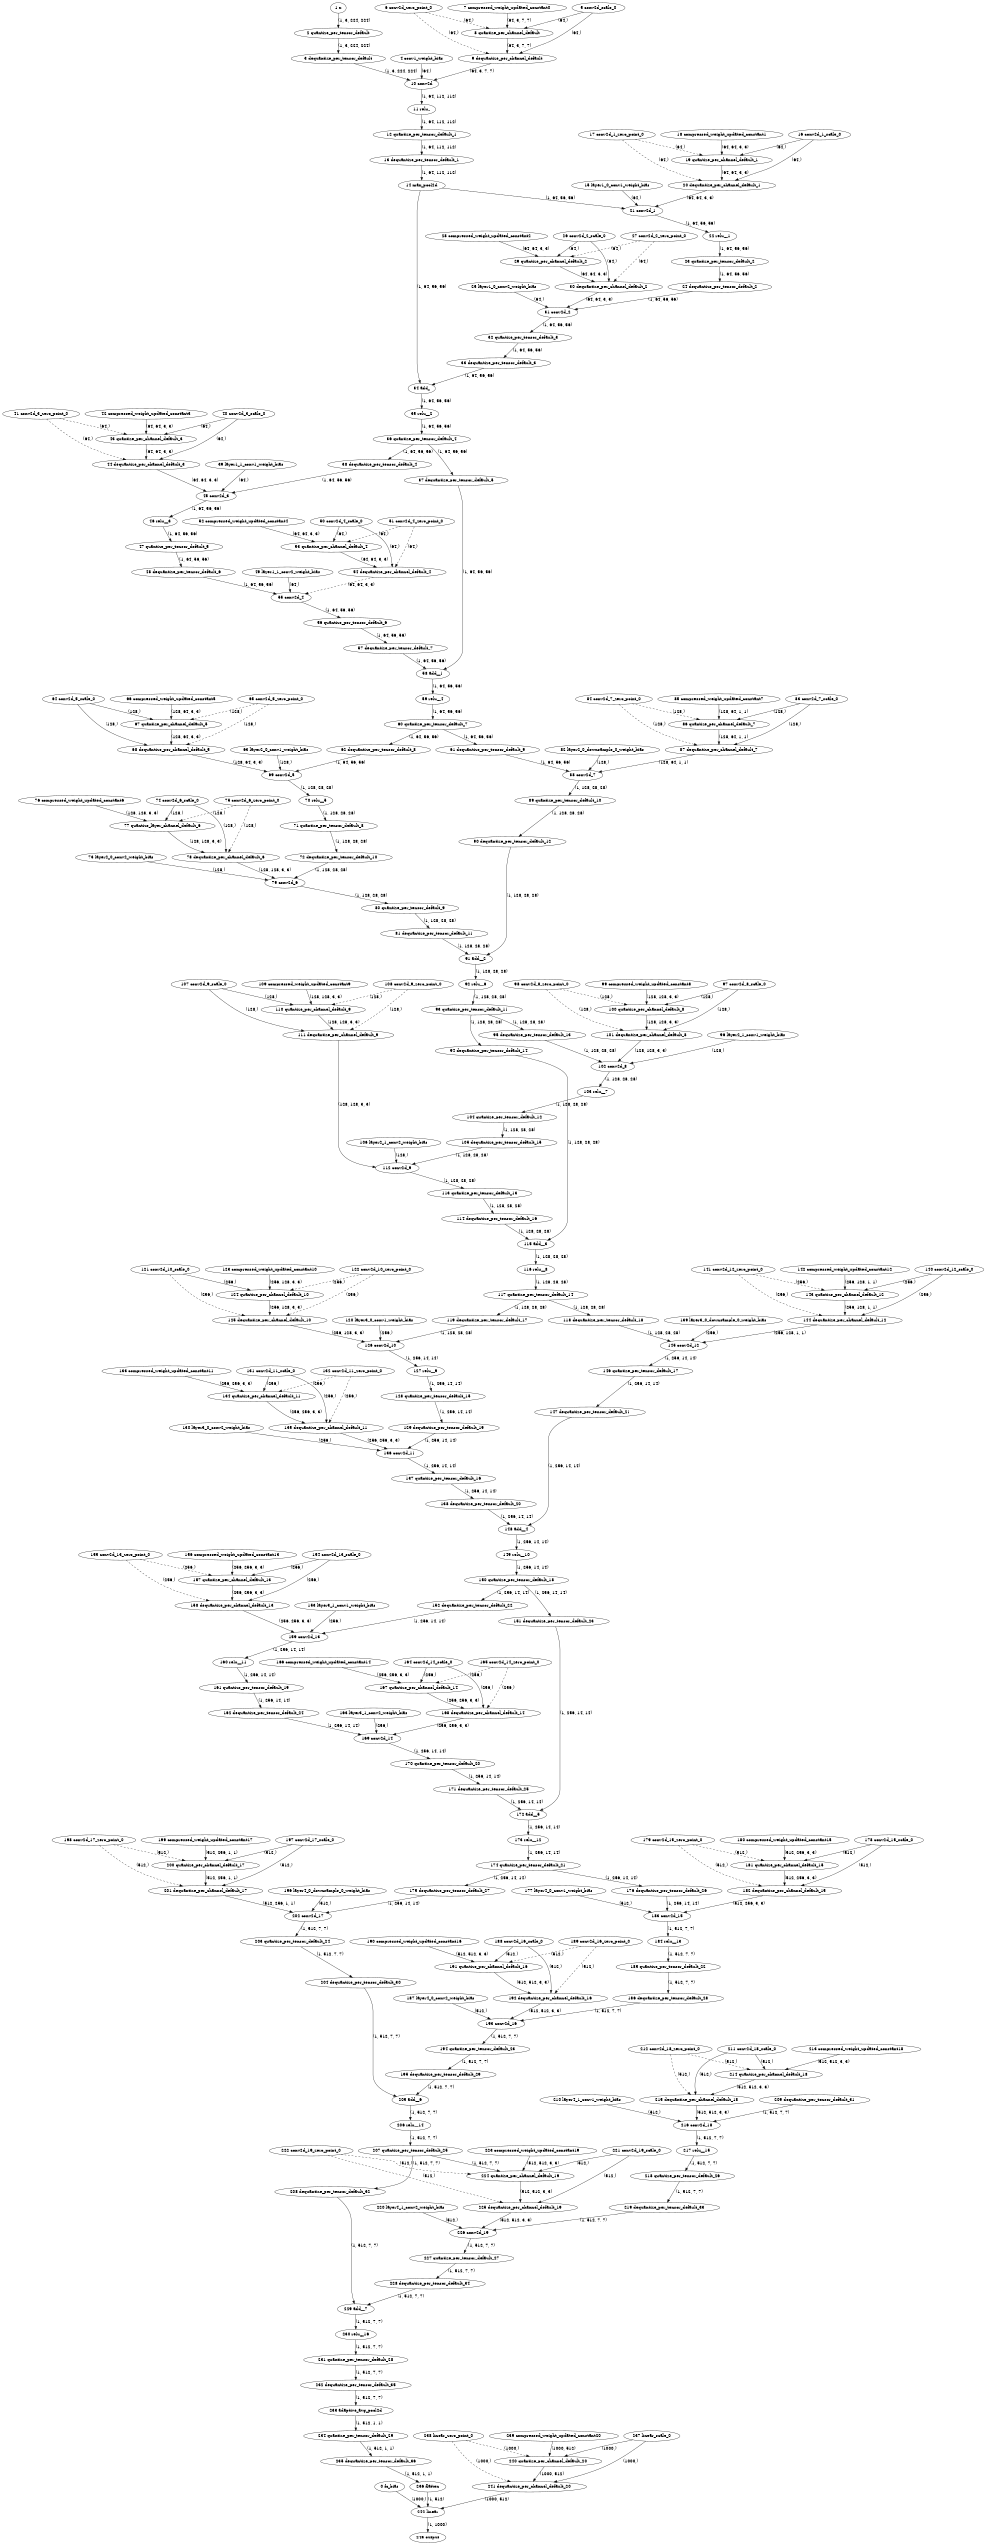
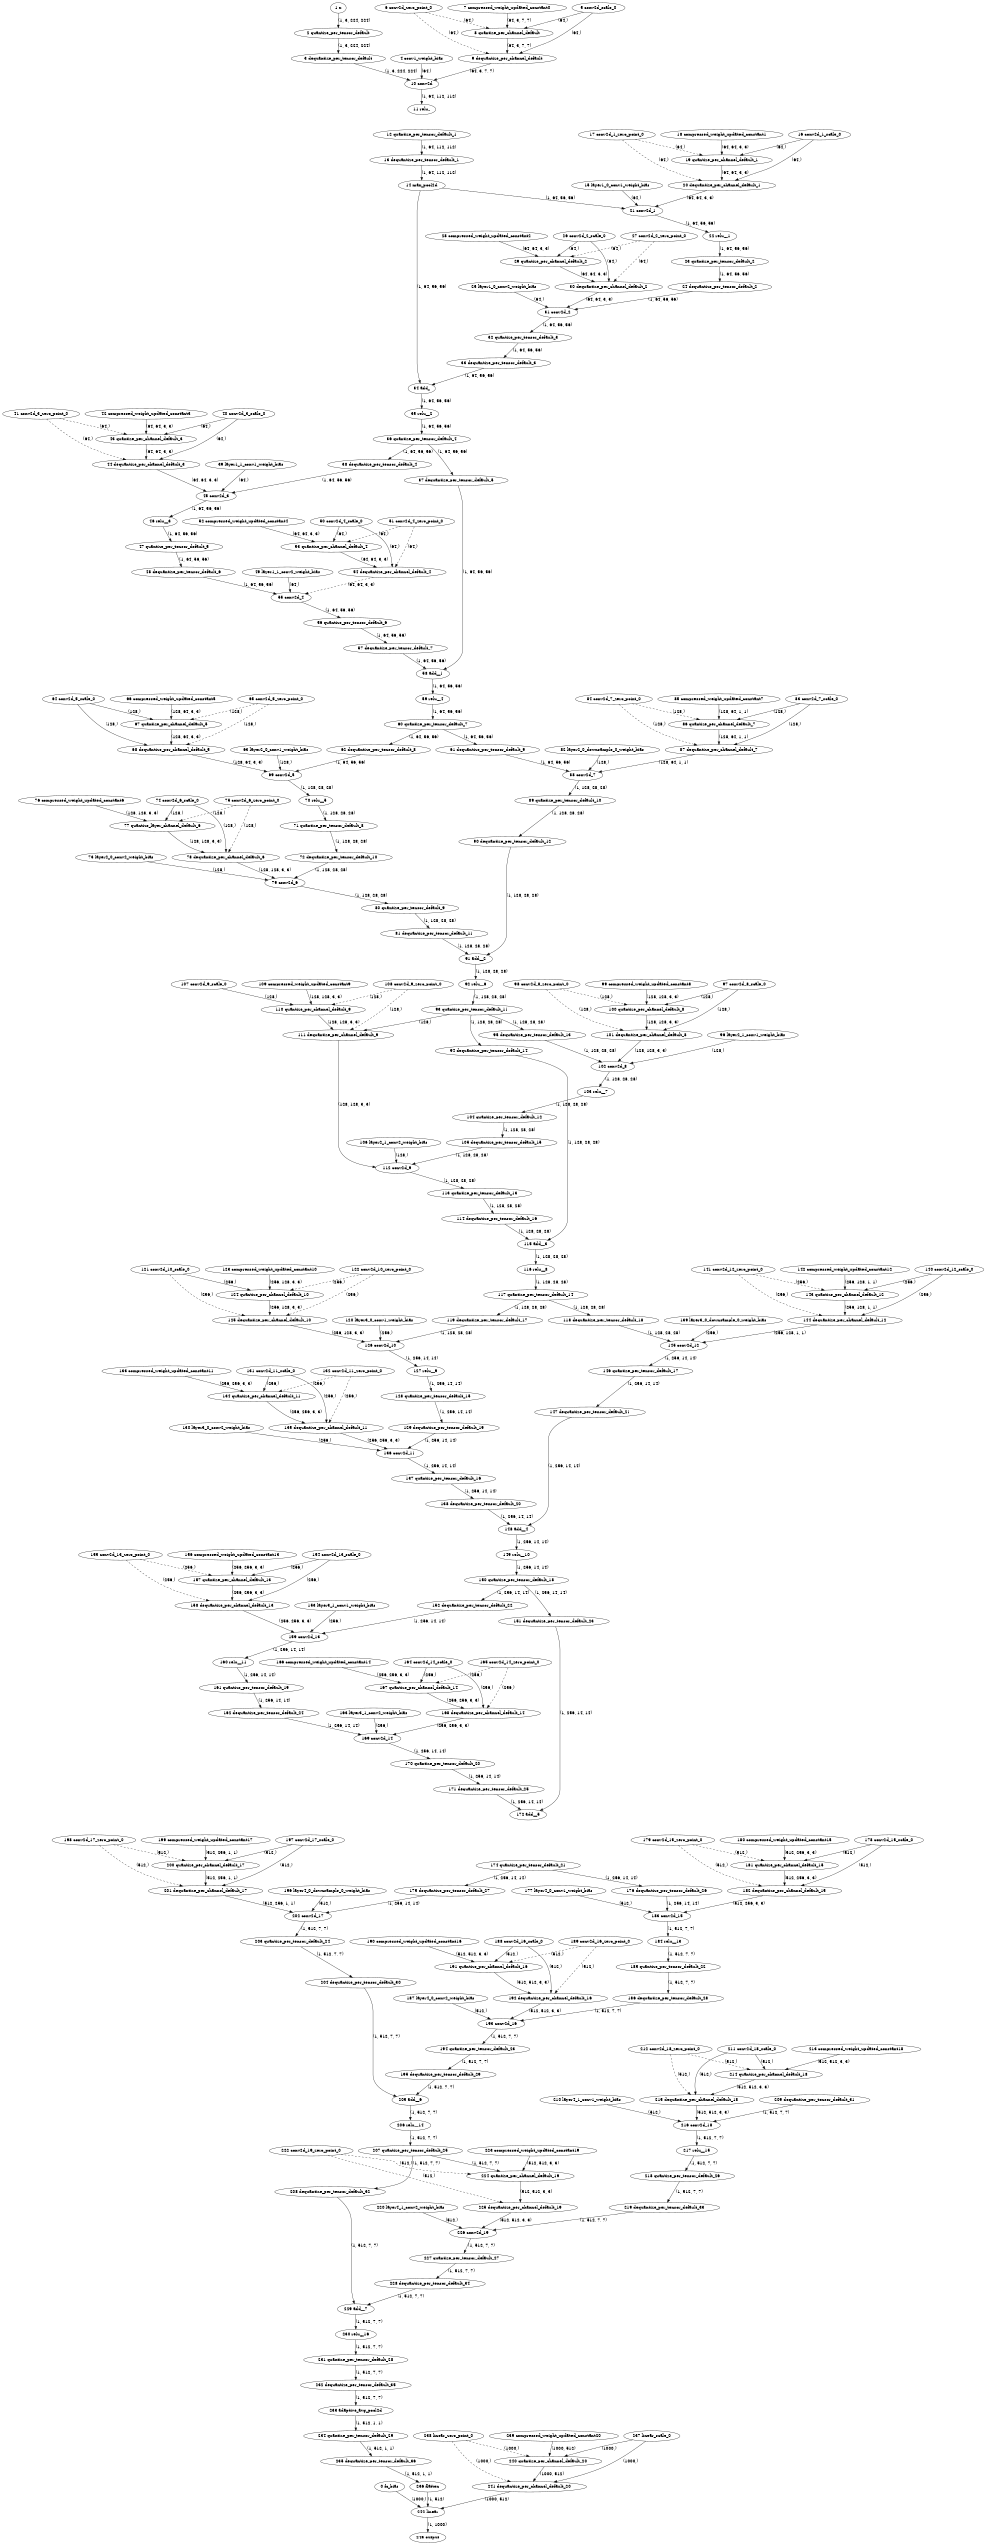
edge "11 relu_" -> "12 quantize_per_tensor_default_1": removed, label "(1, 64, 112, 112)"
edge "107 conv2d_9_scale_0" -> "111 dequantize_per_channel_default_9": now "93 quantize_per_tensor_default_11" -> "111 dequantize_per_channel_default_9"
node "173 relu__12": removed
node "221 conv2d_19_scale_0": removed
